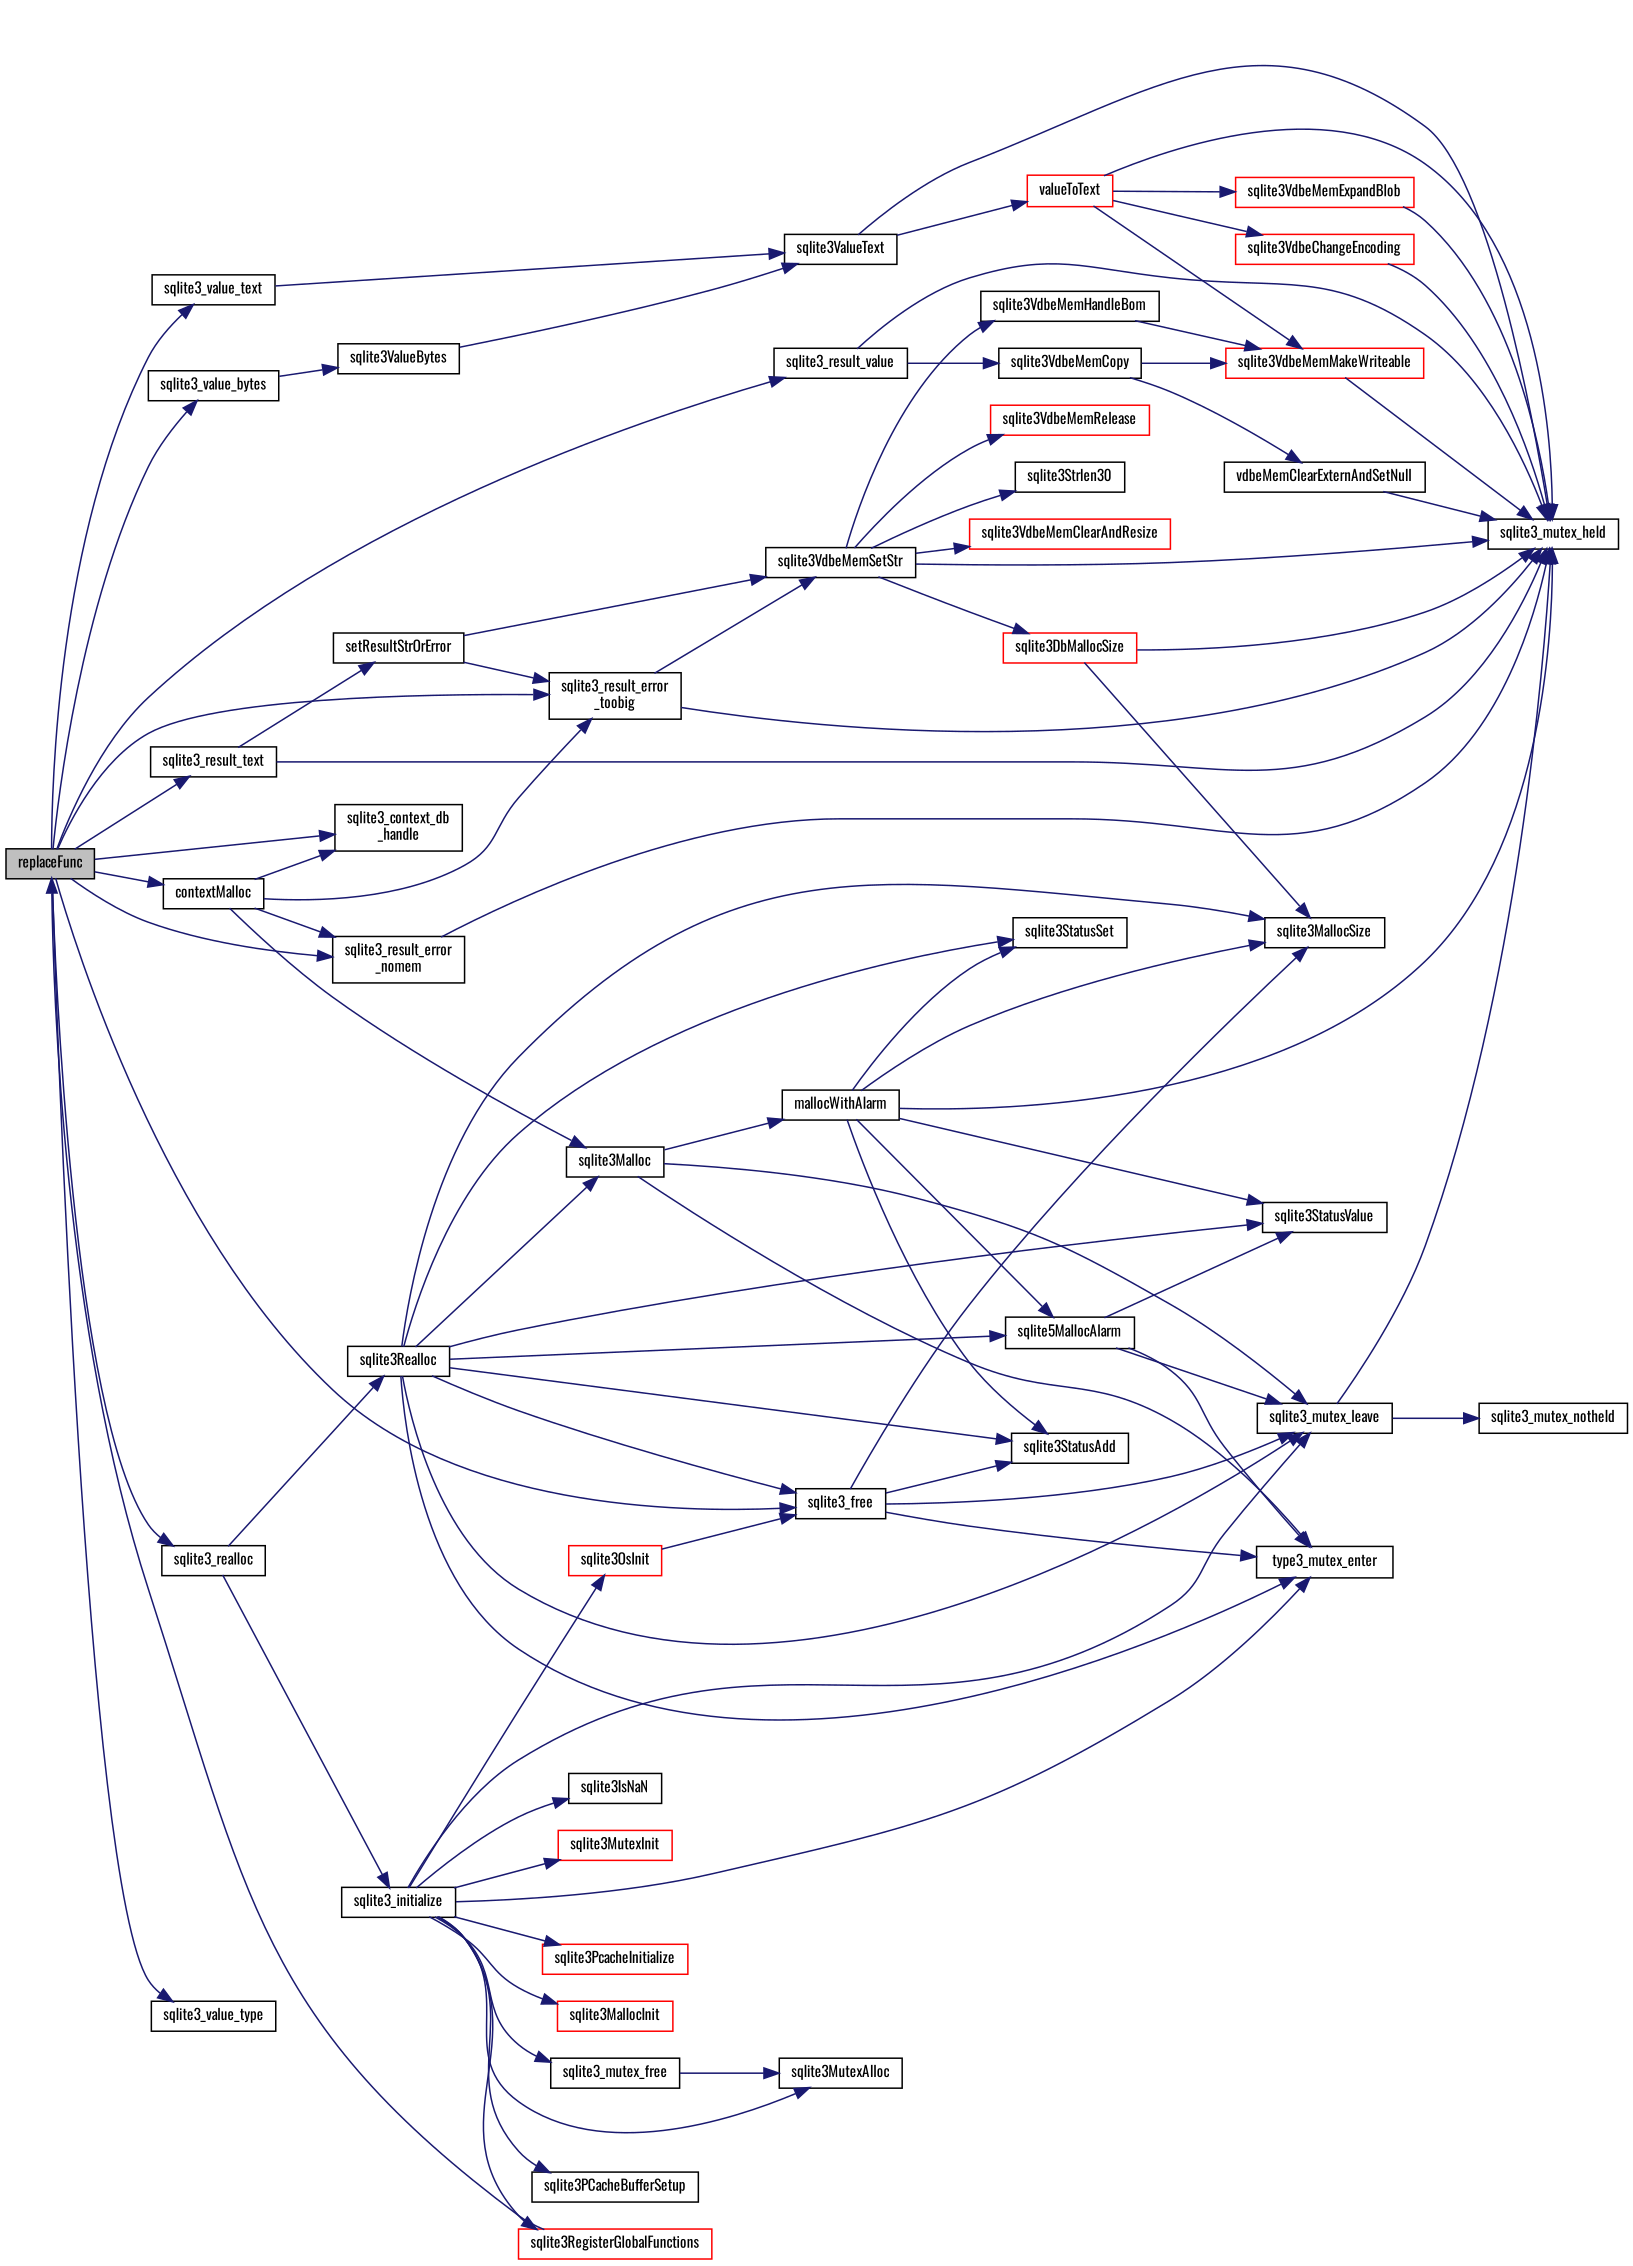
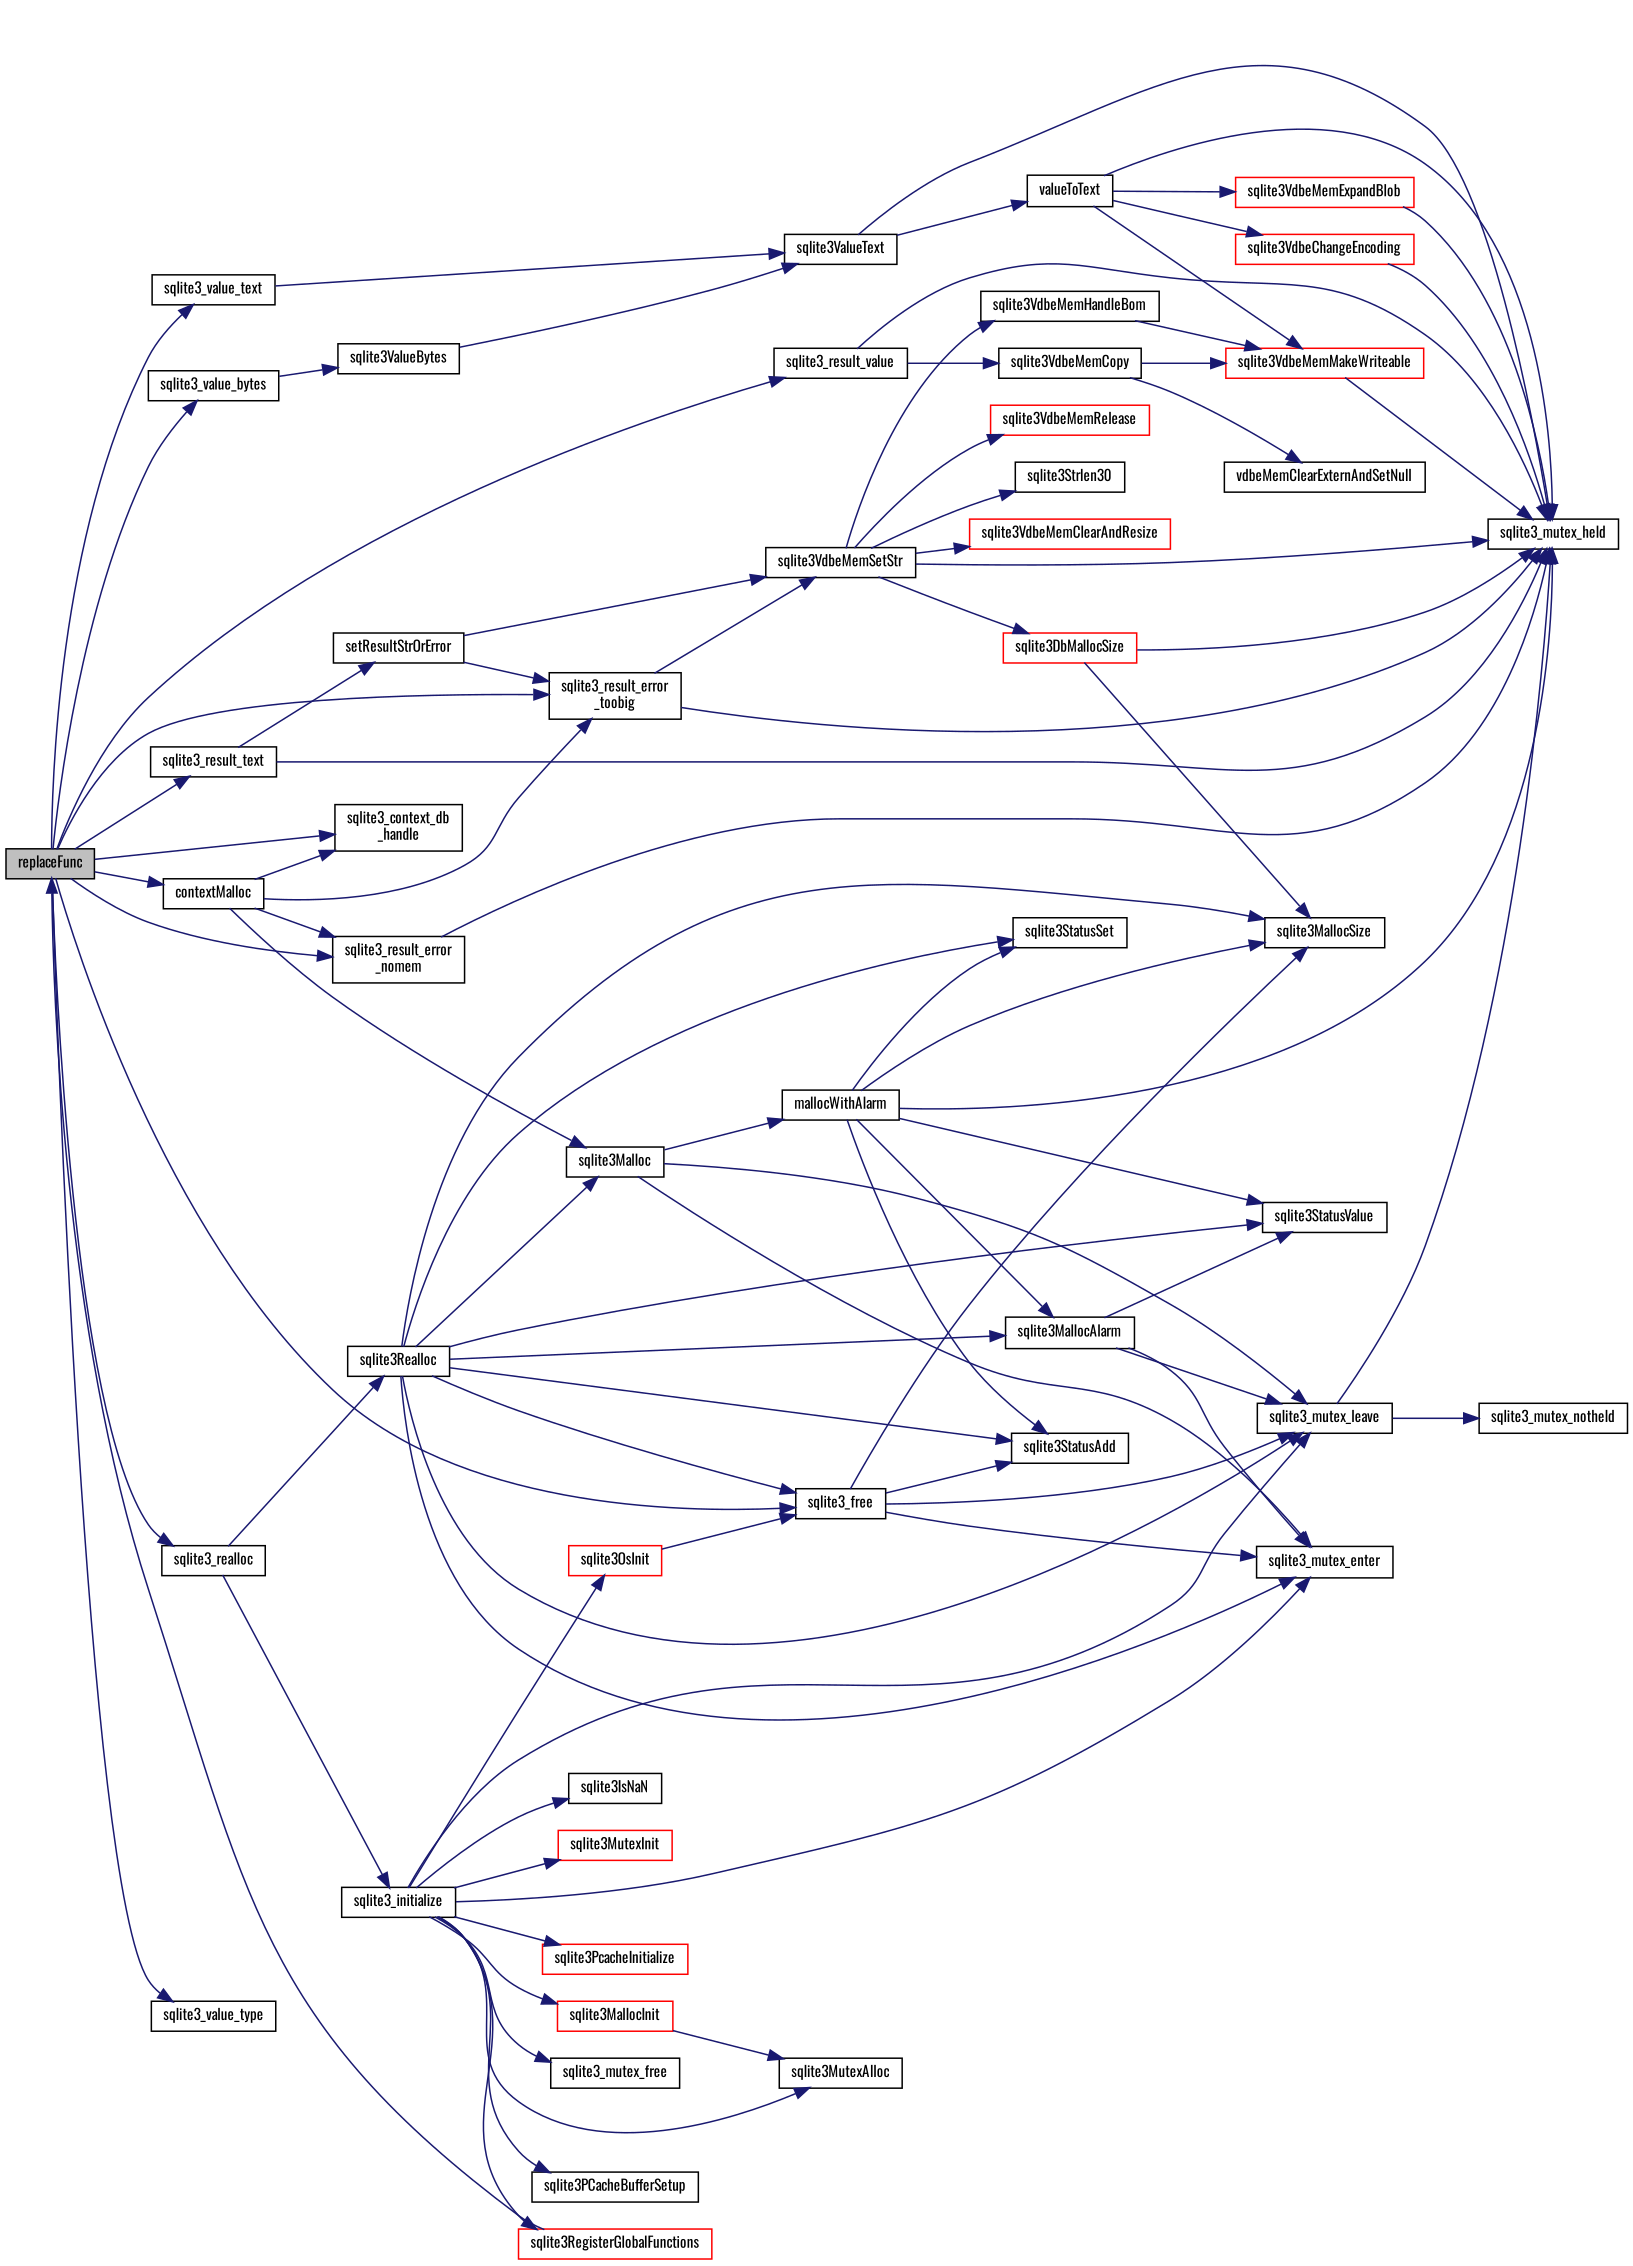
node "valueToText": color red -> black
edge "vdbeMemClearExternAndSetNull" -> "sqlite3_mutex_held": removed
node "sqlite5MallocAlarm": label "sqlite5MallocAlarm" -> "sqlite3MallocAlarm"
node "type3_mutex_enter": label "type3_mutex_enter" -> "sqlite3_mutex_enter"
edge "sqlite3_mutex_free" -> "sqlite3MutexAlloc": now "sqlite3MallocInit" -> "sqlite3MutexAlloc"
